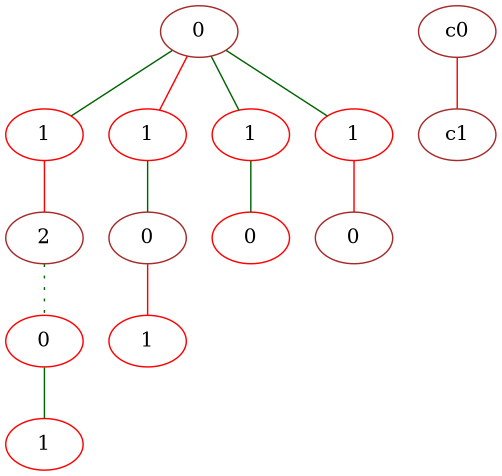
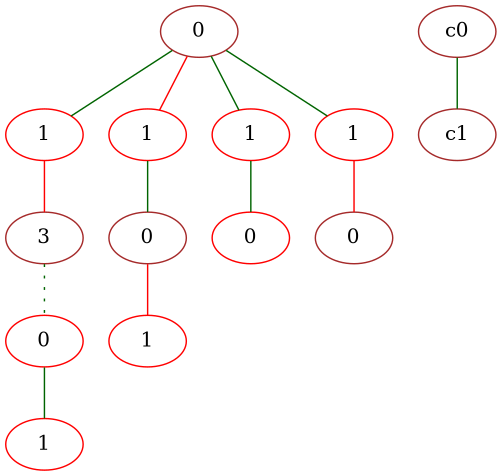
edge "c0" -- "c1": color red -> darkgreen
node "2": label "2" -> "3"
